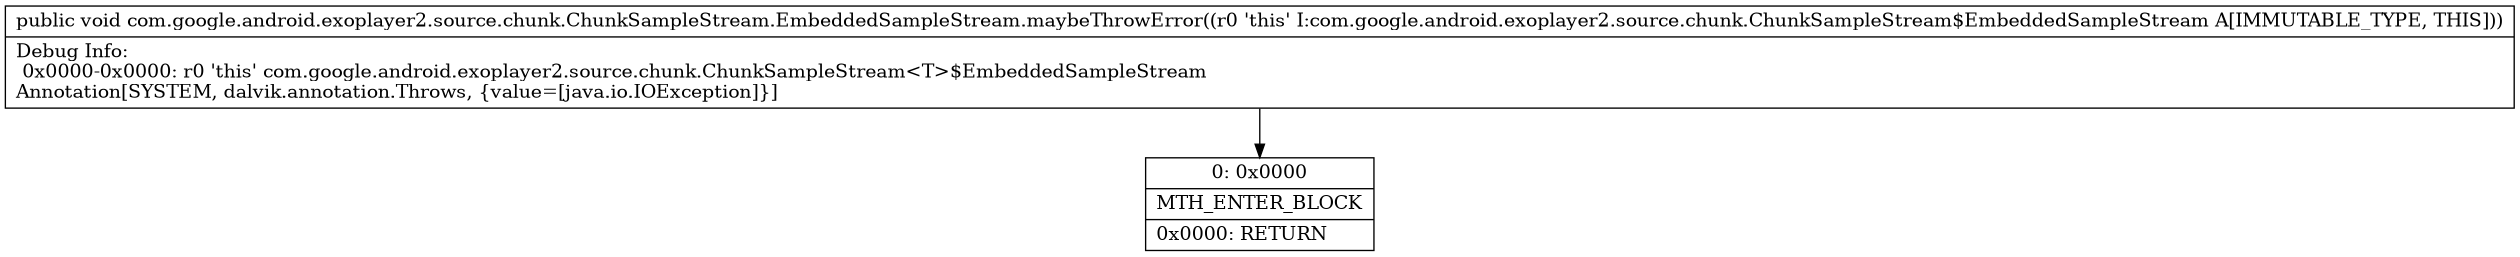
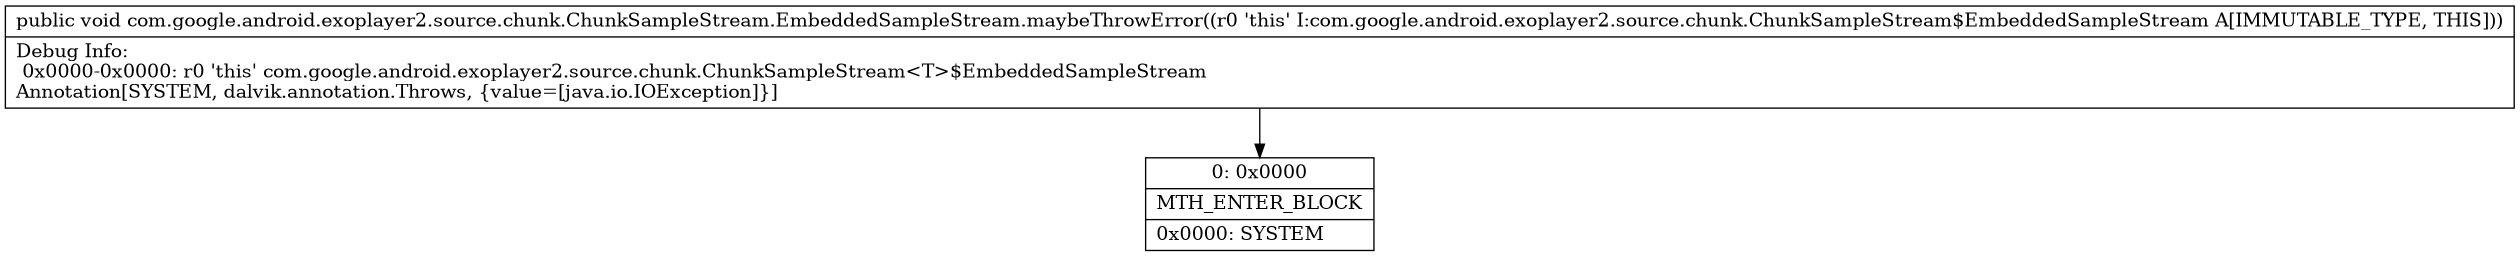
node "0: 0x0000": text "0x0000: RETURN" -> "0x0000: SYSTEM"
